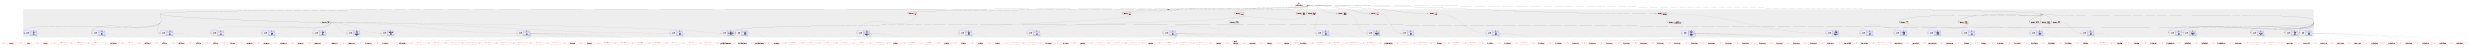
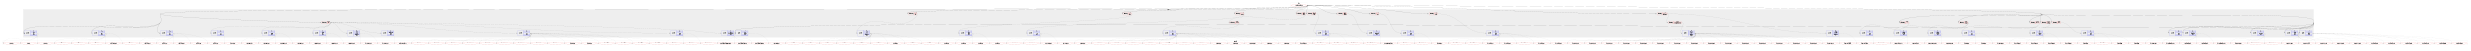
node "sys-libs/glibc-2.68-r1": label "sys-libs/glibc-2.68-r1" -> "sys-libs/glibc-2.28-r1"
